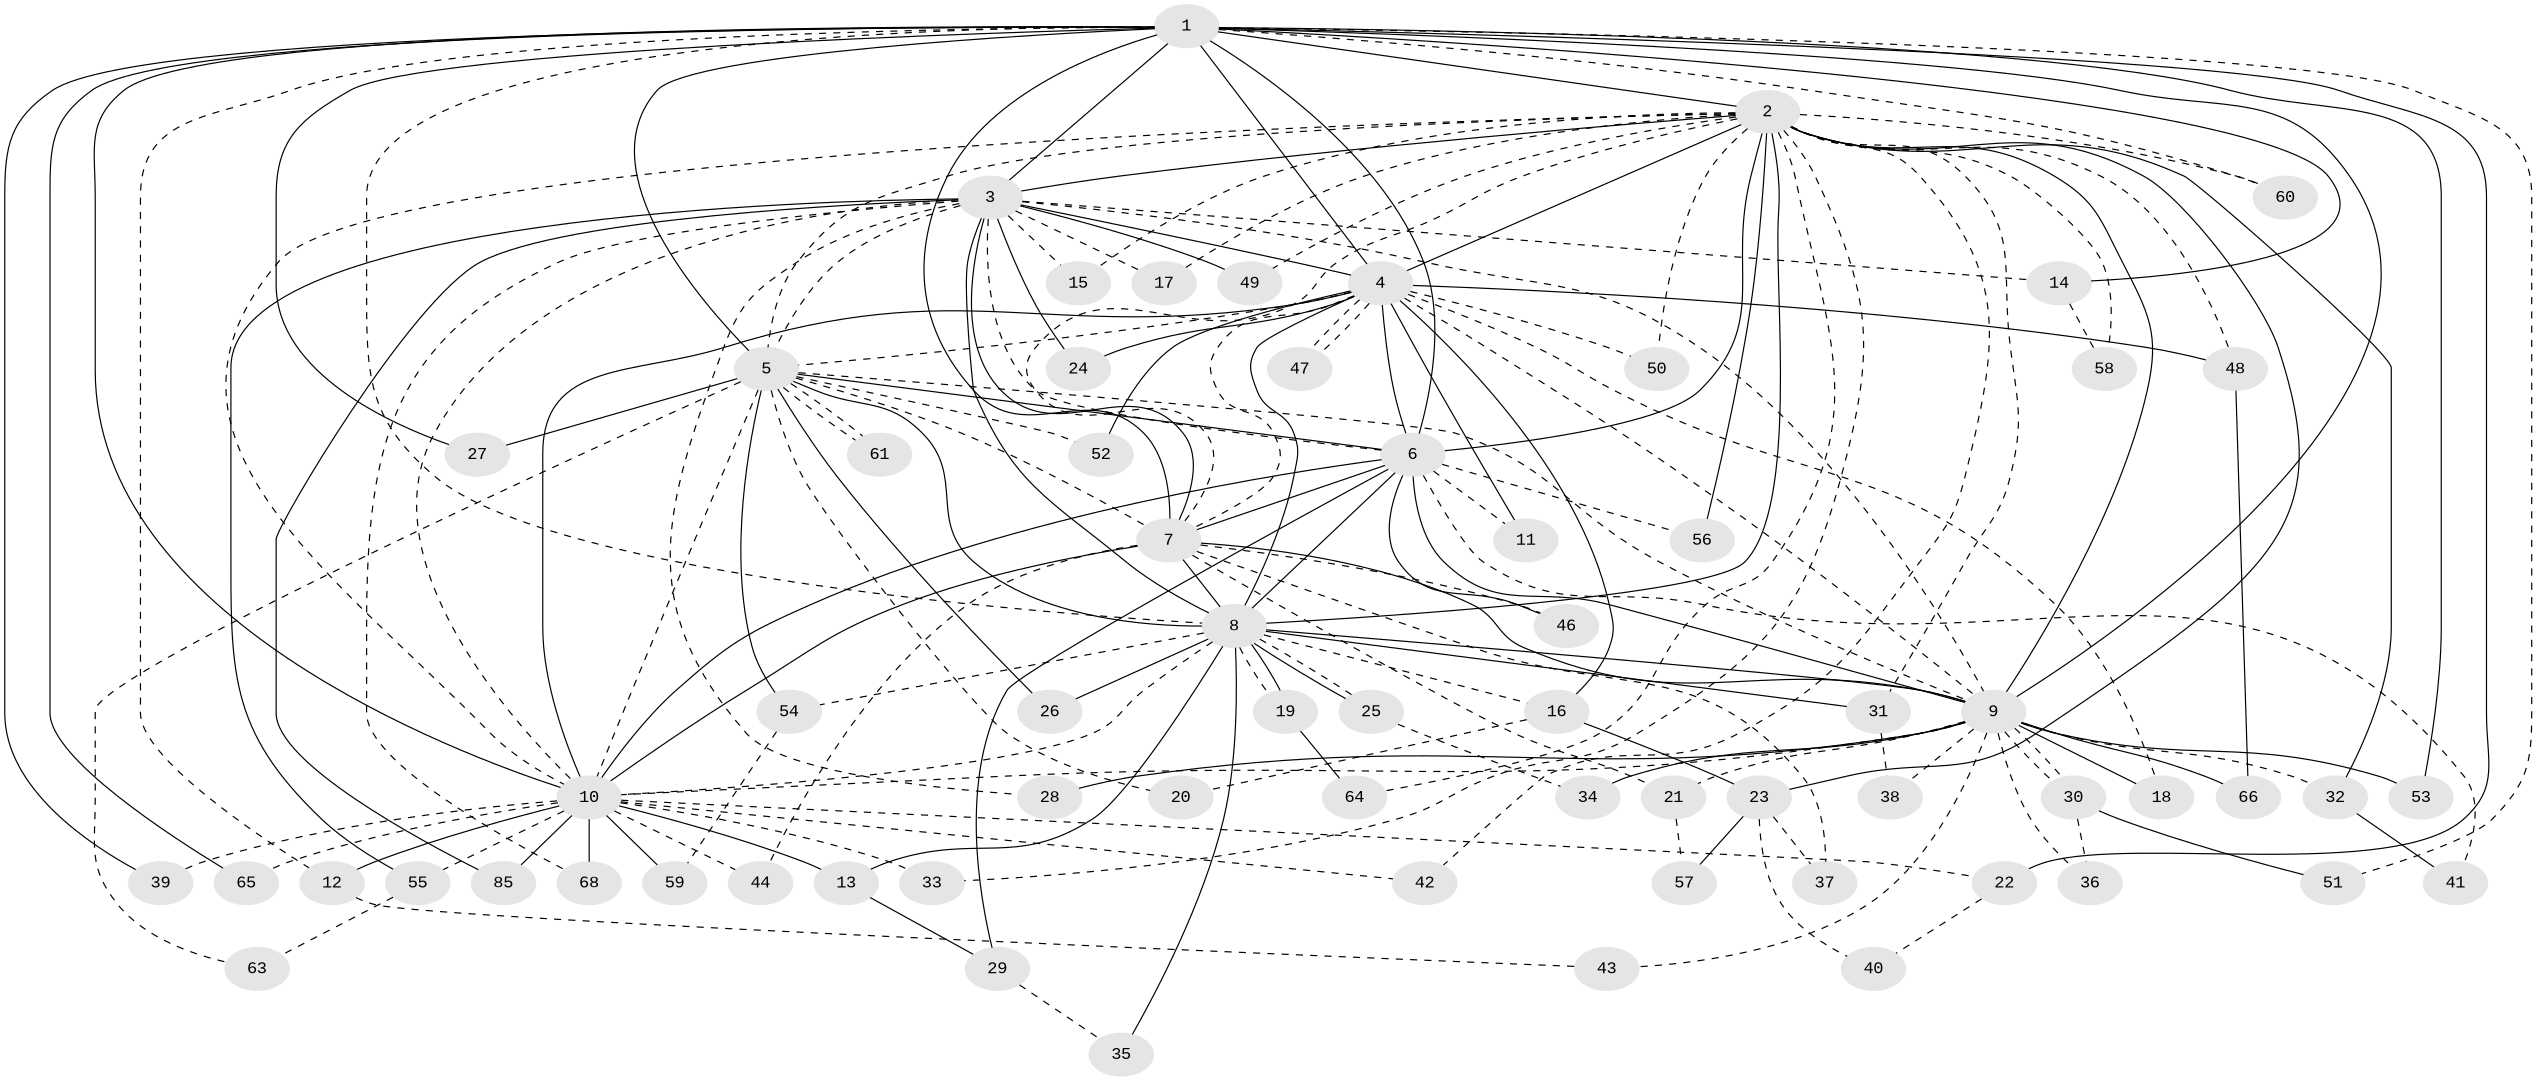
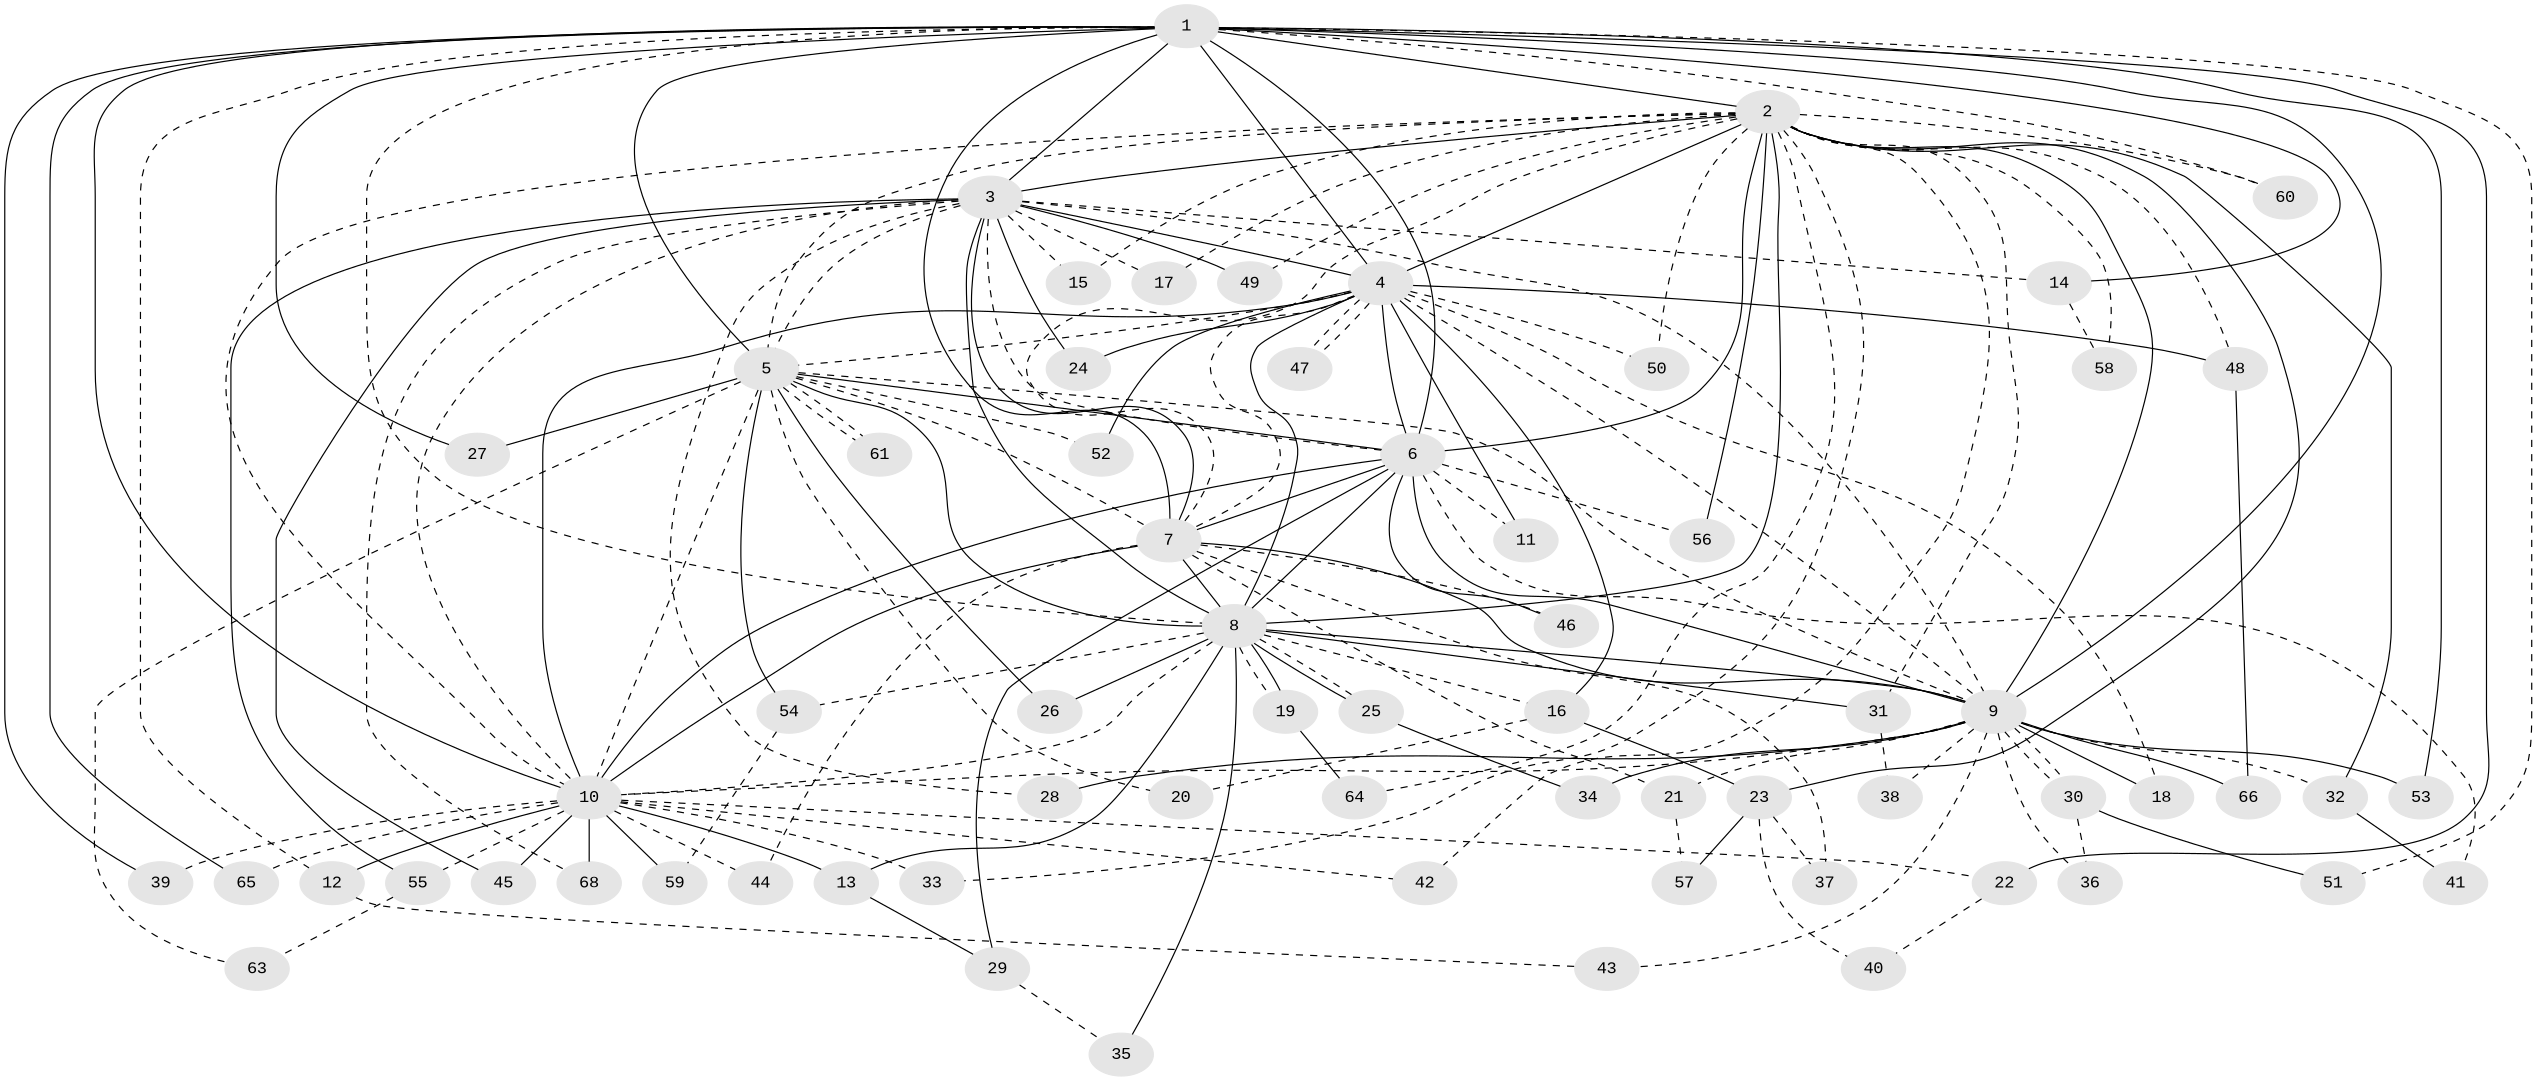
edge "25" -- "34": style dashed -> solid
node "85": label "85" -> "45"
